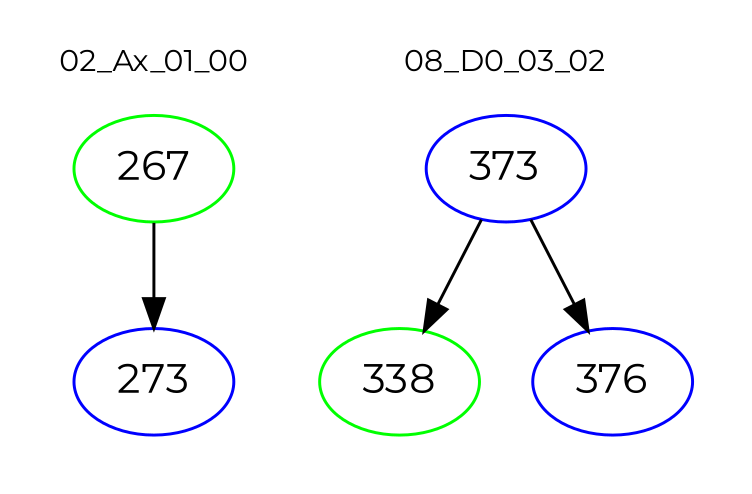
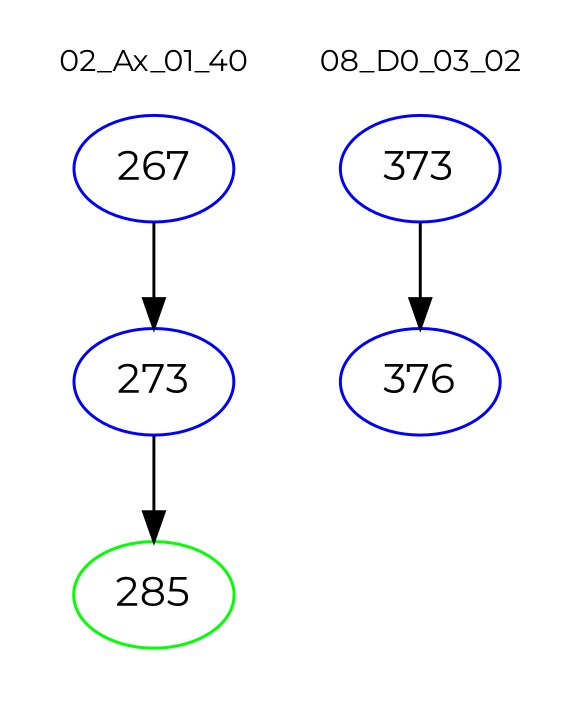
cluster "02_Ax_01_00": label "02_Ax_01_00" -> "02_Ax_01_40"
node "267": color green -> blue
node "338": removed
node "285": added
